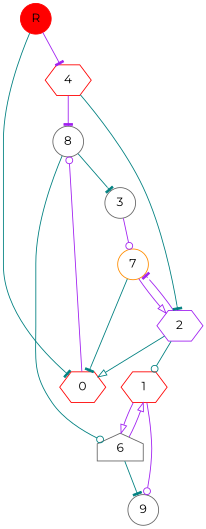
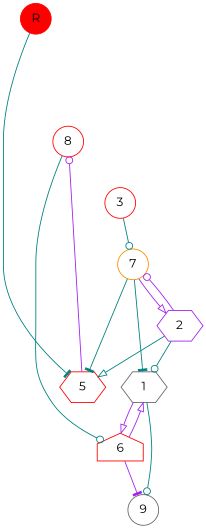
node "4": removed
node "8": color gray40 -> red
edge "8" -> "3": removed
node "3": color gray40 -> red
edge "3" -> "7": color purple -> teal
edge "2" -> "7": arrowhead tee -> odot
edge "7" -> "1": added
node "0": label "0" -> "5"
node "1": color red -> gray40
edge "1" -> "9": color purple -> teal
node "6": color gray40 -> red
edge "6" -> "9": color teal -> purple
